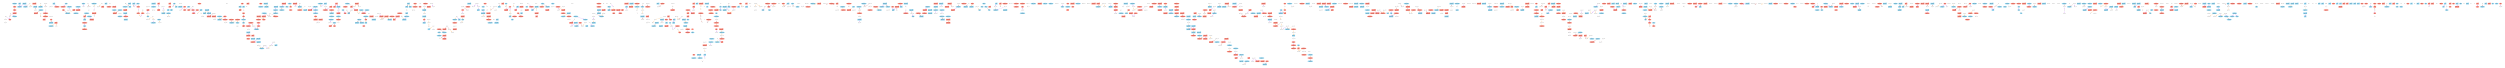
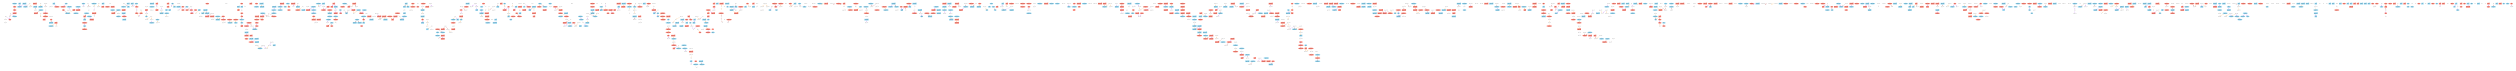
node "group_403": fillcolor skyblue -> salmon
node "traI": added
